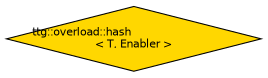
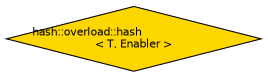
node "ttg::overload::hash < T, Enabler >": label "ttg::overload::hash < T, Enabler >" -> "hash::overload::hash < T, Enabler >"
